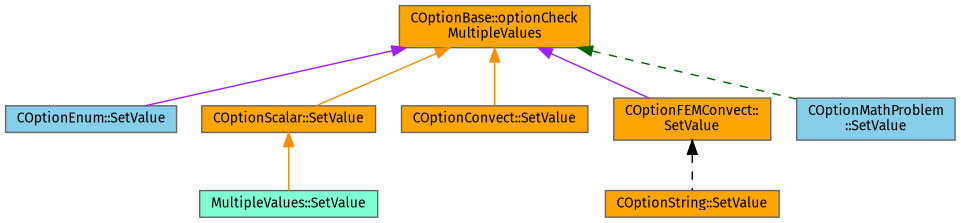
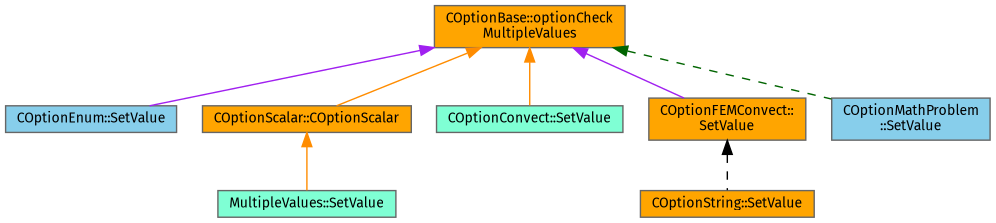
node "COptionScalar::SetValue": label "COptionScalar::SetValue" -> "COptionScalar::COptionScalar"
node "COptionConvect::SetValue": fillcolor orange -> aquamarine
